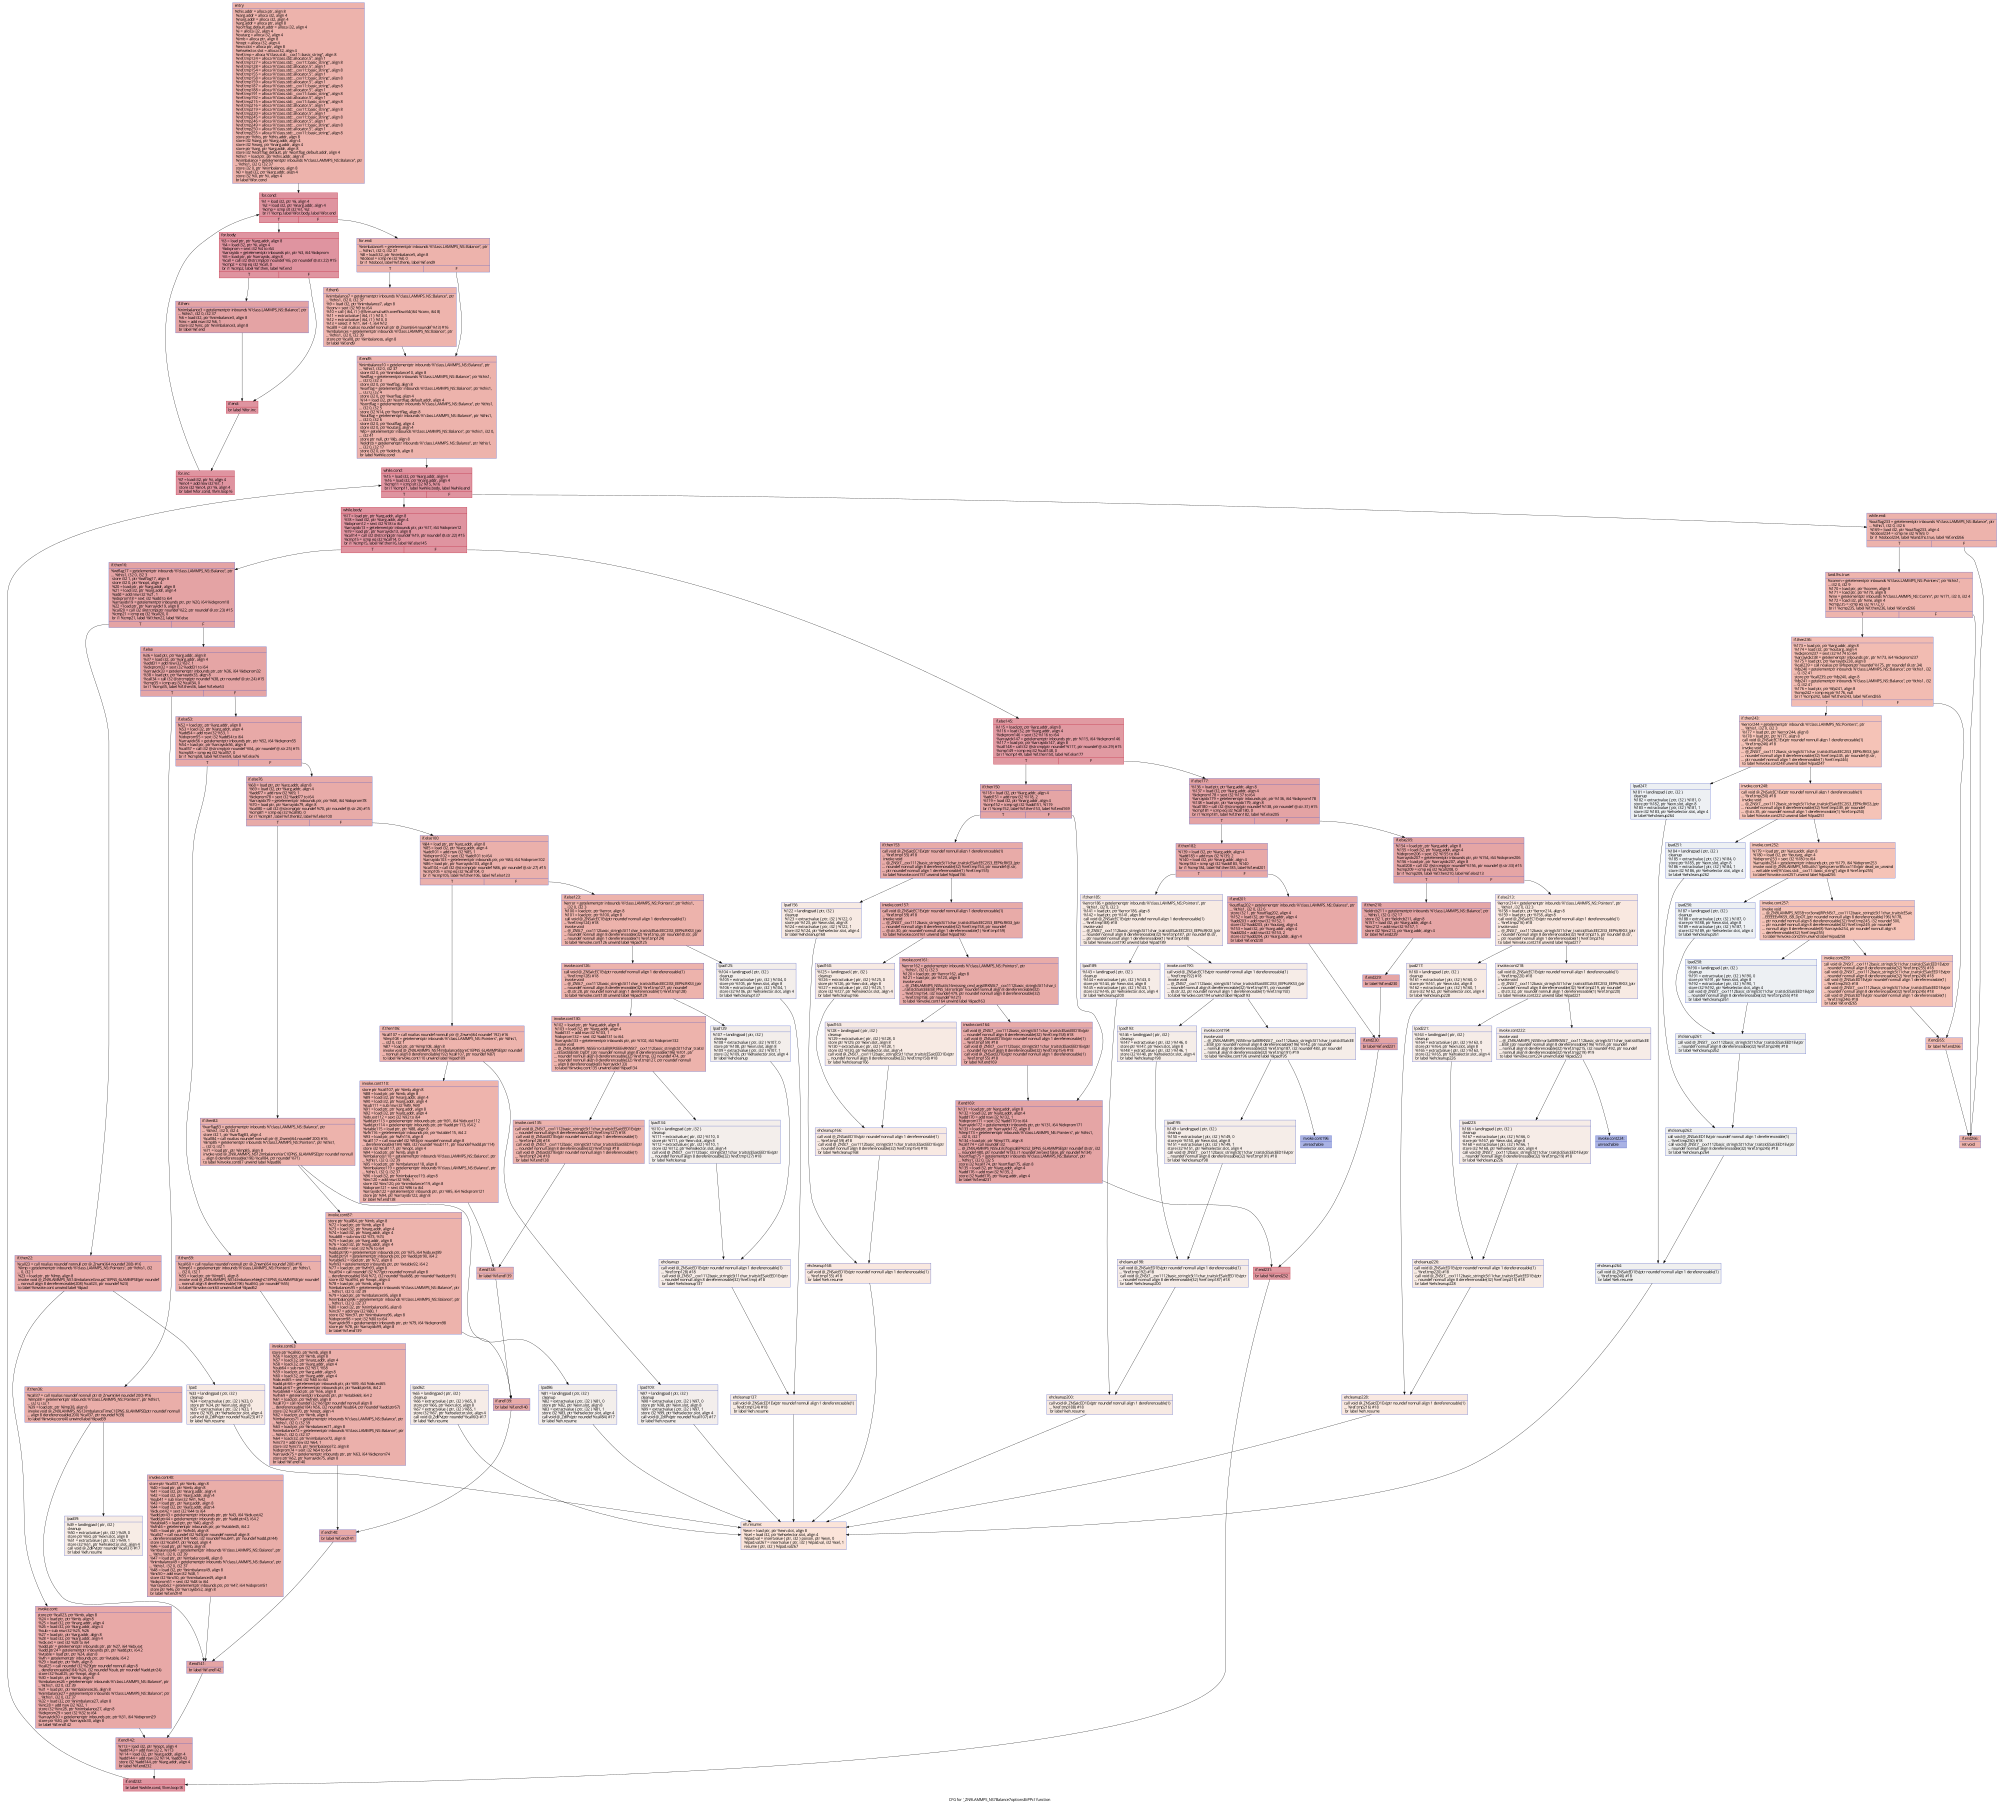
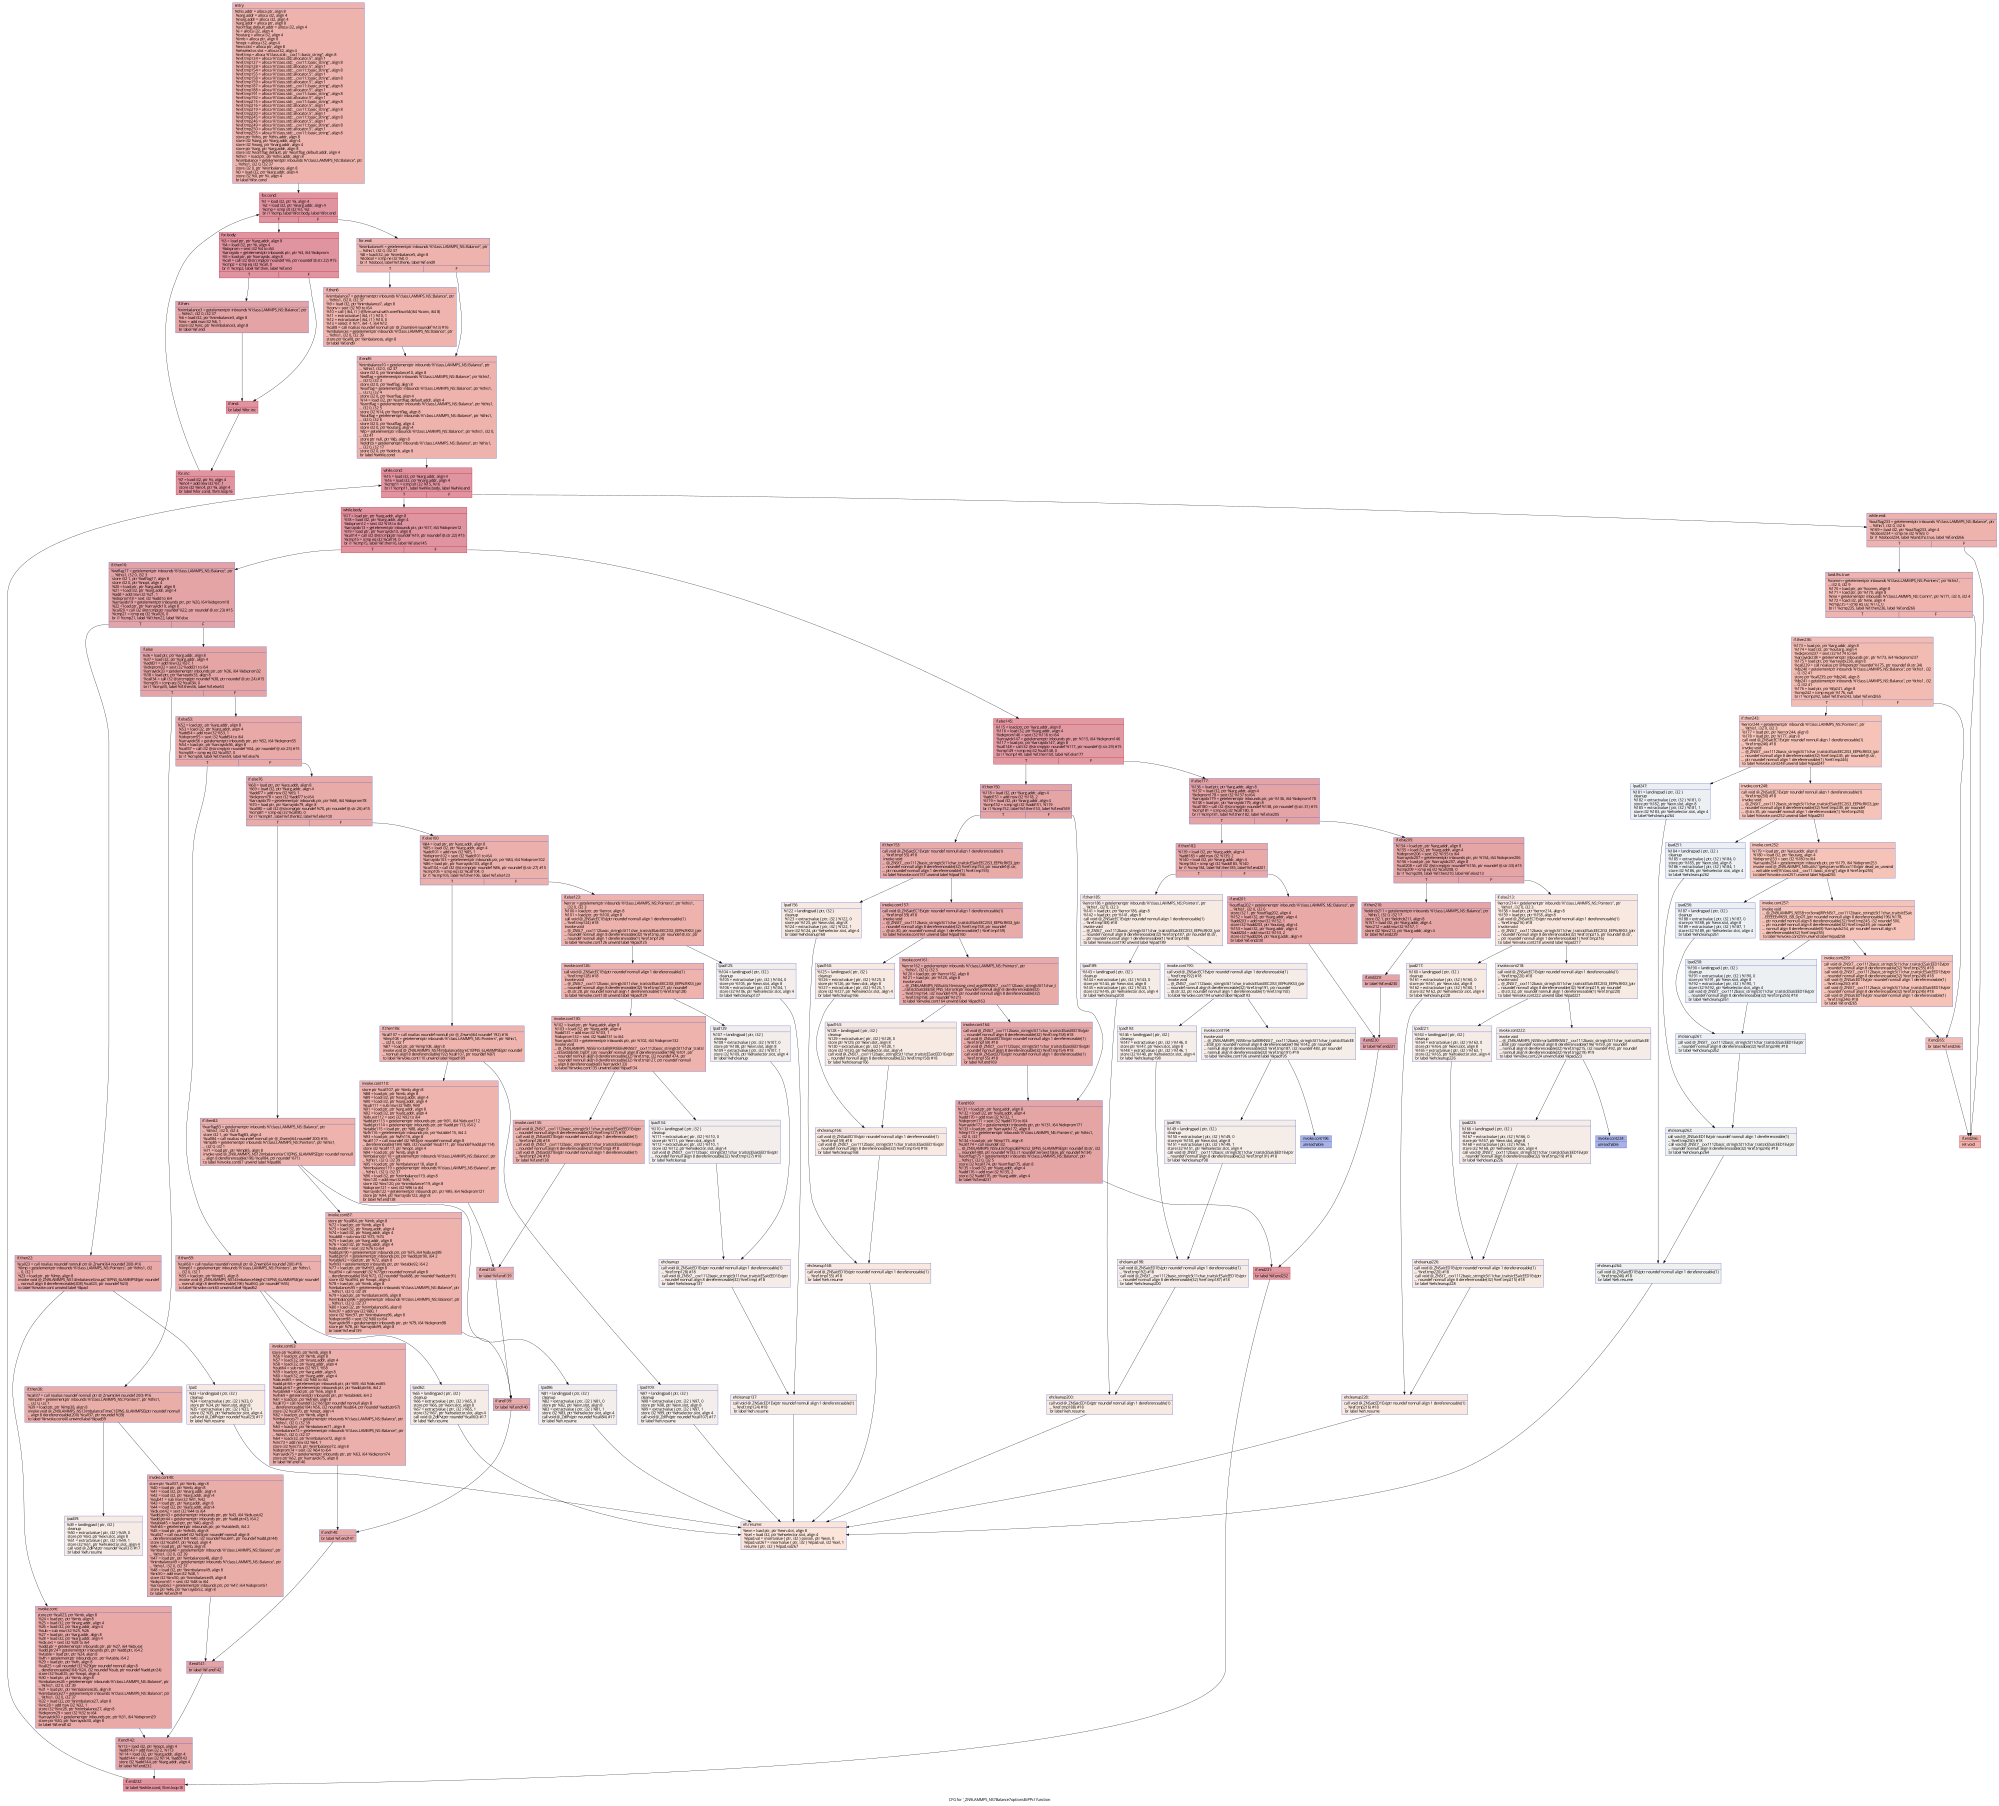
edge "land.lhs.true:" -> "if.then236:": removed
node "if.end266:": color #3d50c3ff -> #b70d28ff
edge "if.then59:" -> "lpad62:": added
edge "if.then36:" -> "if.end141:": now "if.then36:" -> "invoke.cont40:"
